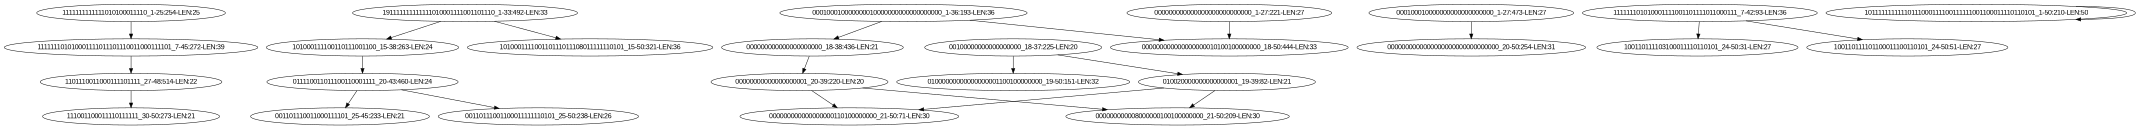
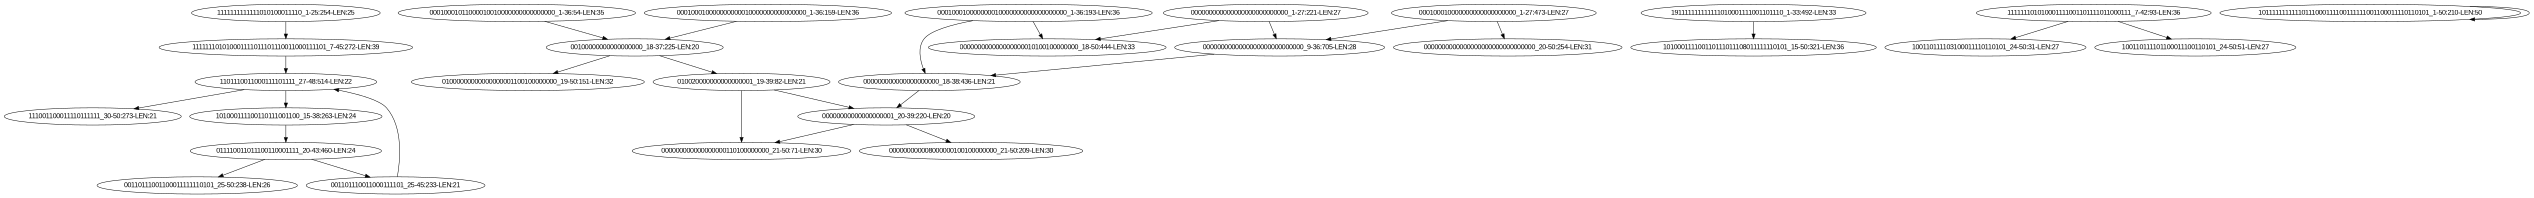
node "00010001011000010010000000000000000_1-36:54-LEN:35": added
node "000100010000000000010000000000000000_1-36:159-LEN:36": added
edge "191111111111111010001111001101110_1-33:492-LEN:33" -> "101000111100110111001100_15-38:263-LEN:24": now "1101110011000111101111_27-48:514-LEN:22" -> "101000111100110111001100_15-38:263-LEN:24"
node "0000000000000000000000000000_9-36:705-LEN:28": added
edge "010020000000000000001_19-39:82-LEN:21" -> "000000000008000000100100000000_21-50:209-LEN:30": now "010020000000000000001_19-39:82-LEN:21" -> "00000000000000000001_20-39:220-LEN:20"
edge "001101110011000111101_25-45:233-LEN:21" -> "1101110011000111101111_27-48:514-LEN:22": added
